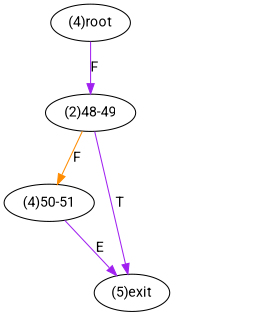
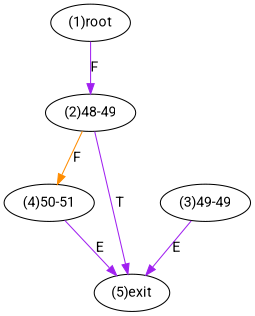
node "(4)root": label "(4)root" -> "(1)root"
node "(3)49-49": added
